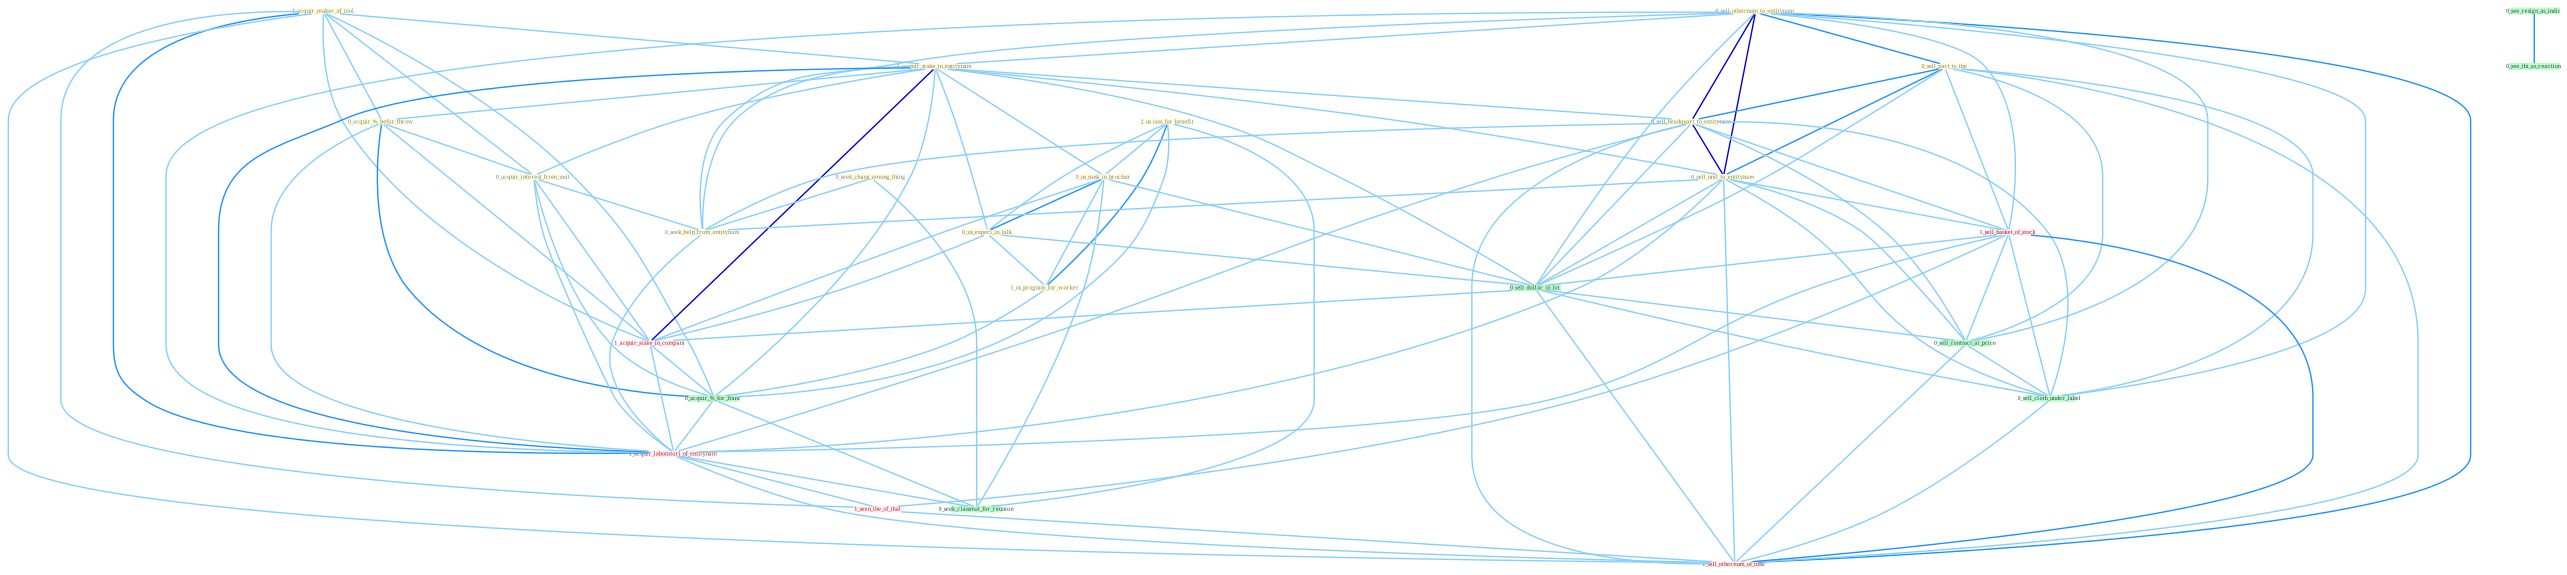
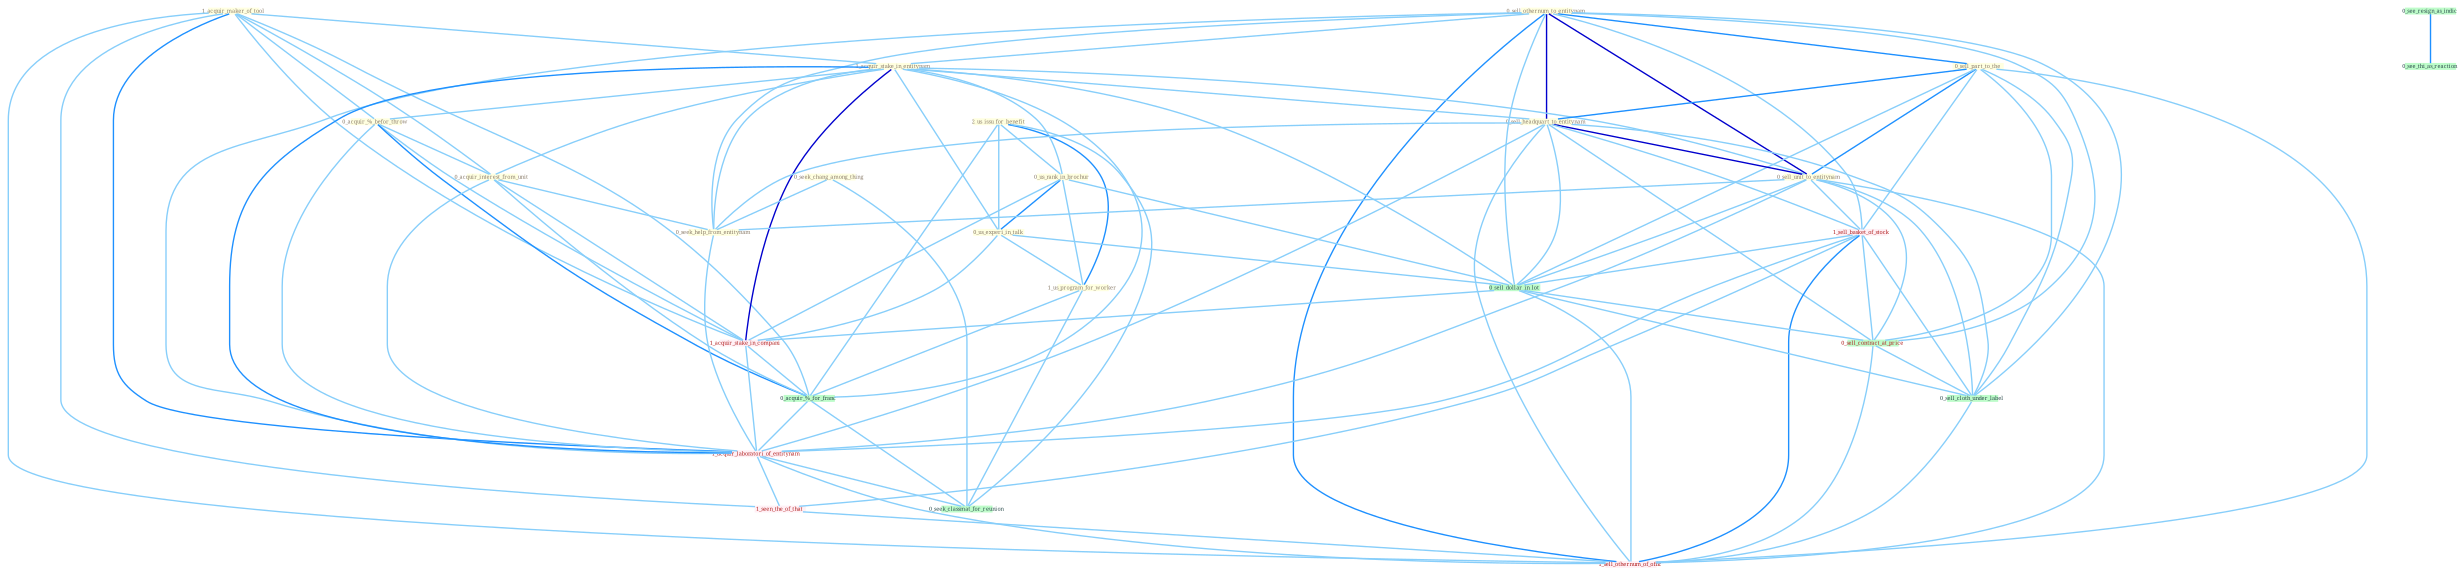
node "0_sell_contract_at_price": fontcolor #2f4f4f -> #b22222
edge "0_us_rank_in_brochur" -- "0_seek_classmat_for_reunion": now "1_us_program_for_worker" -- "0_seek_classmat_for_reunion"
